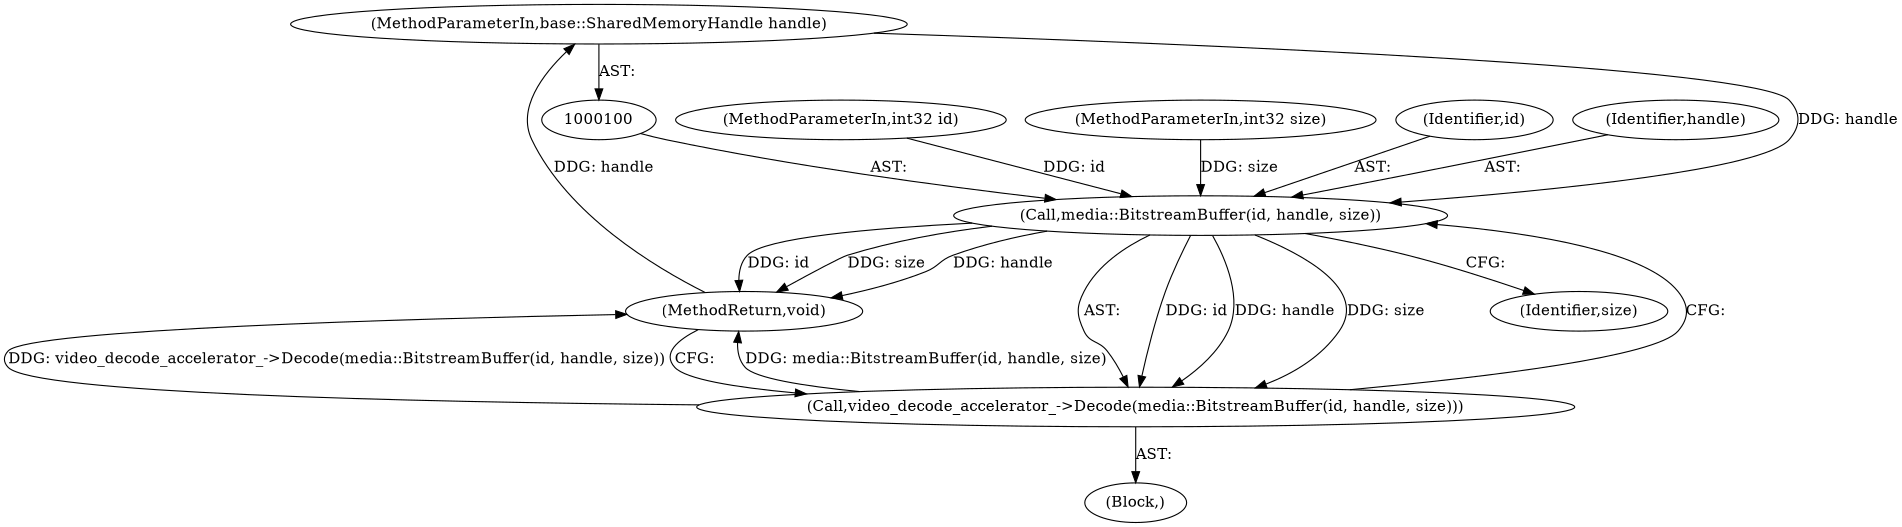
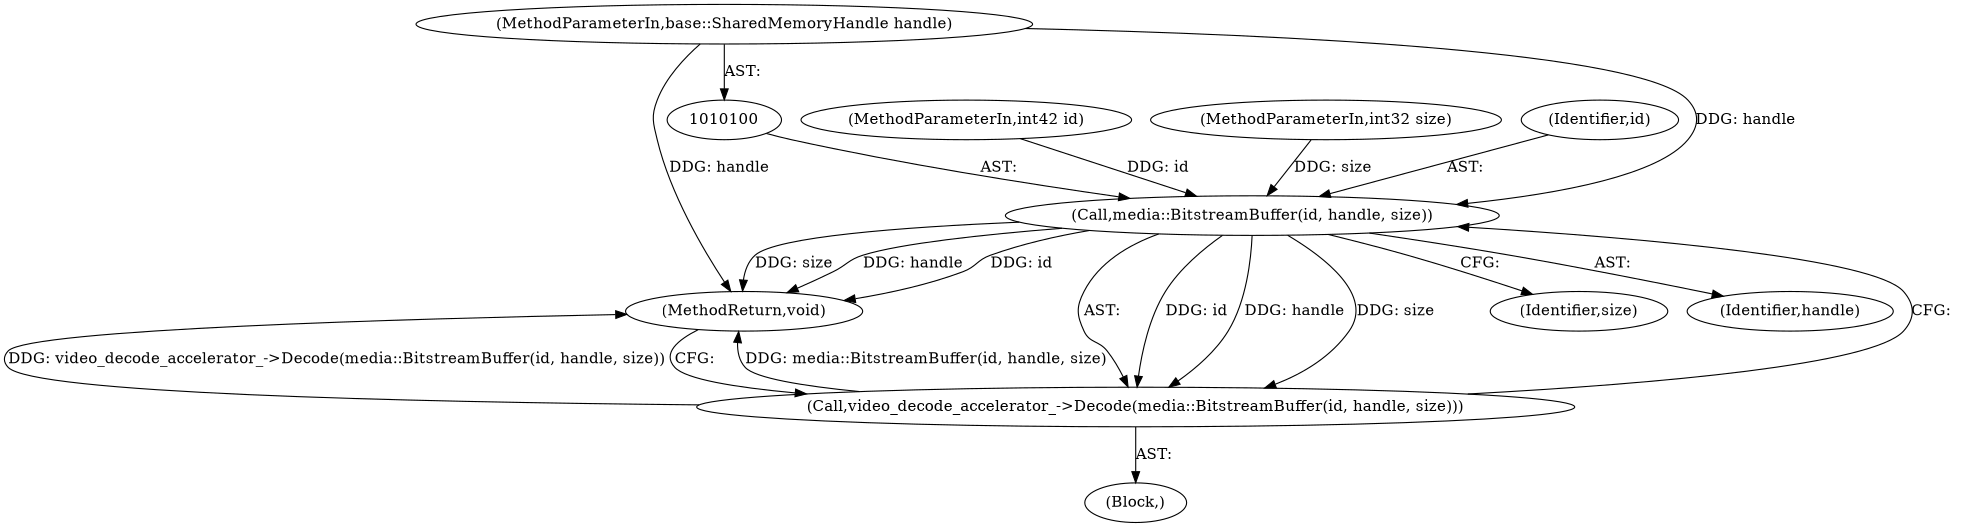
node "1000100": label "1000100" -> "1010100"
node "(MethodParameterIn,int32 id)": label "(MethodParameterIn,int32 id)" -> "(MethodParameterIn,int42 id)"
edge "(Identifier,handle)" -> "(Call,media::BitstreamBuffer(id, handle, size))": reversed
edge "(MethodReturn,void)" -> "(MethodParameterIn,base::SharedMemoryHandle handle)": reversed
